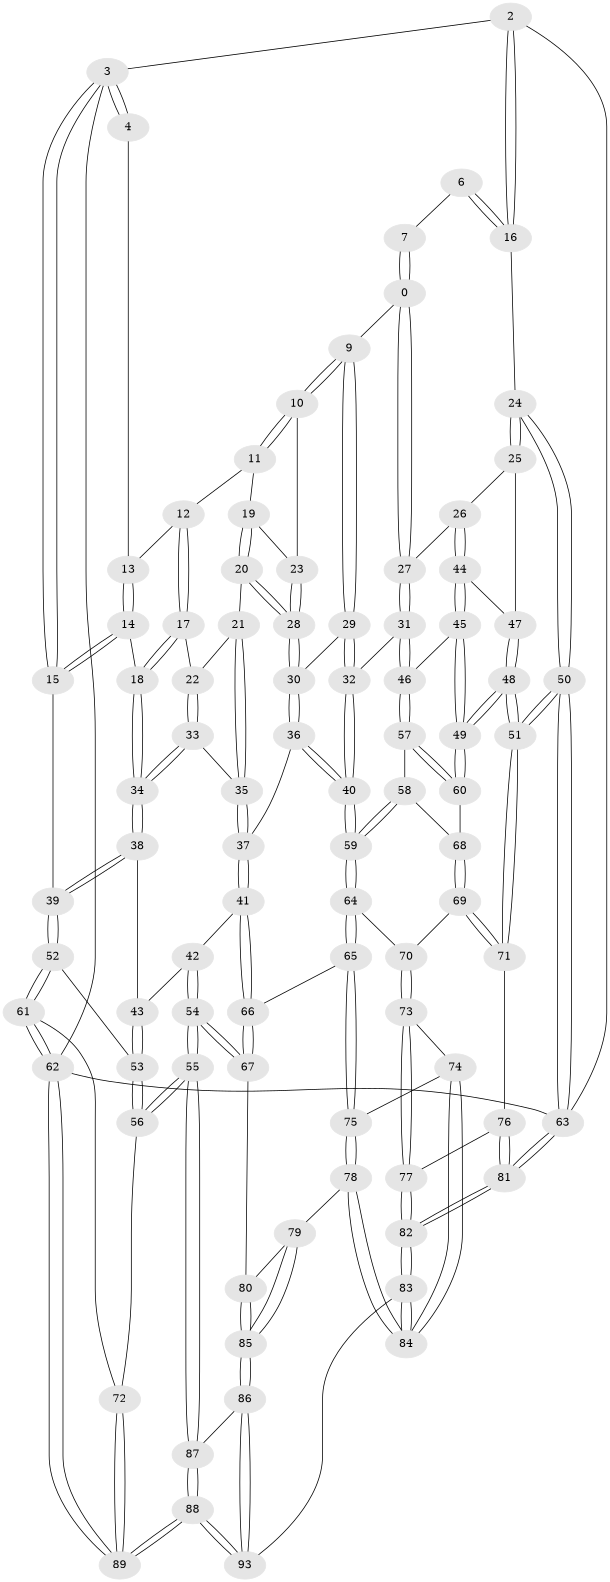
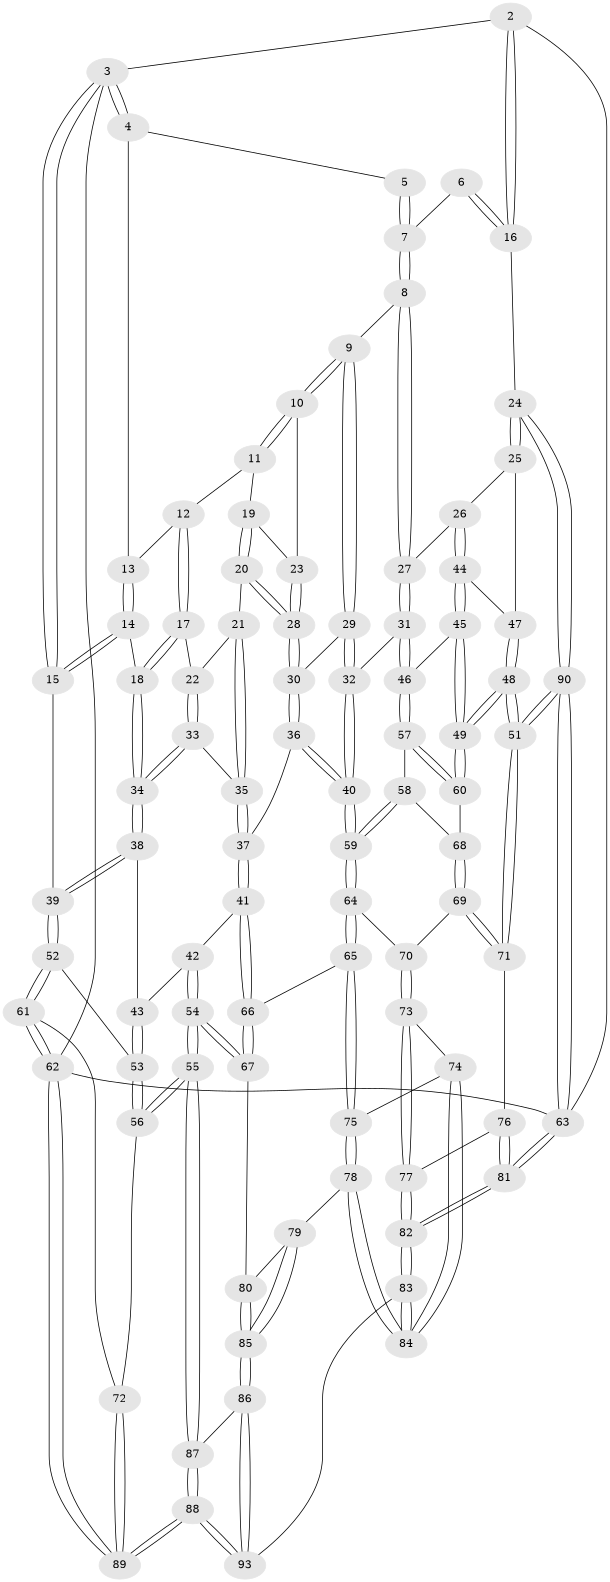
node "5": added
node "0": label "0" -> "8"
node "50": label "50" -> "90"
